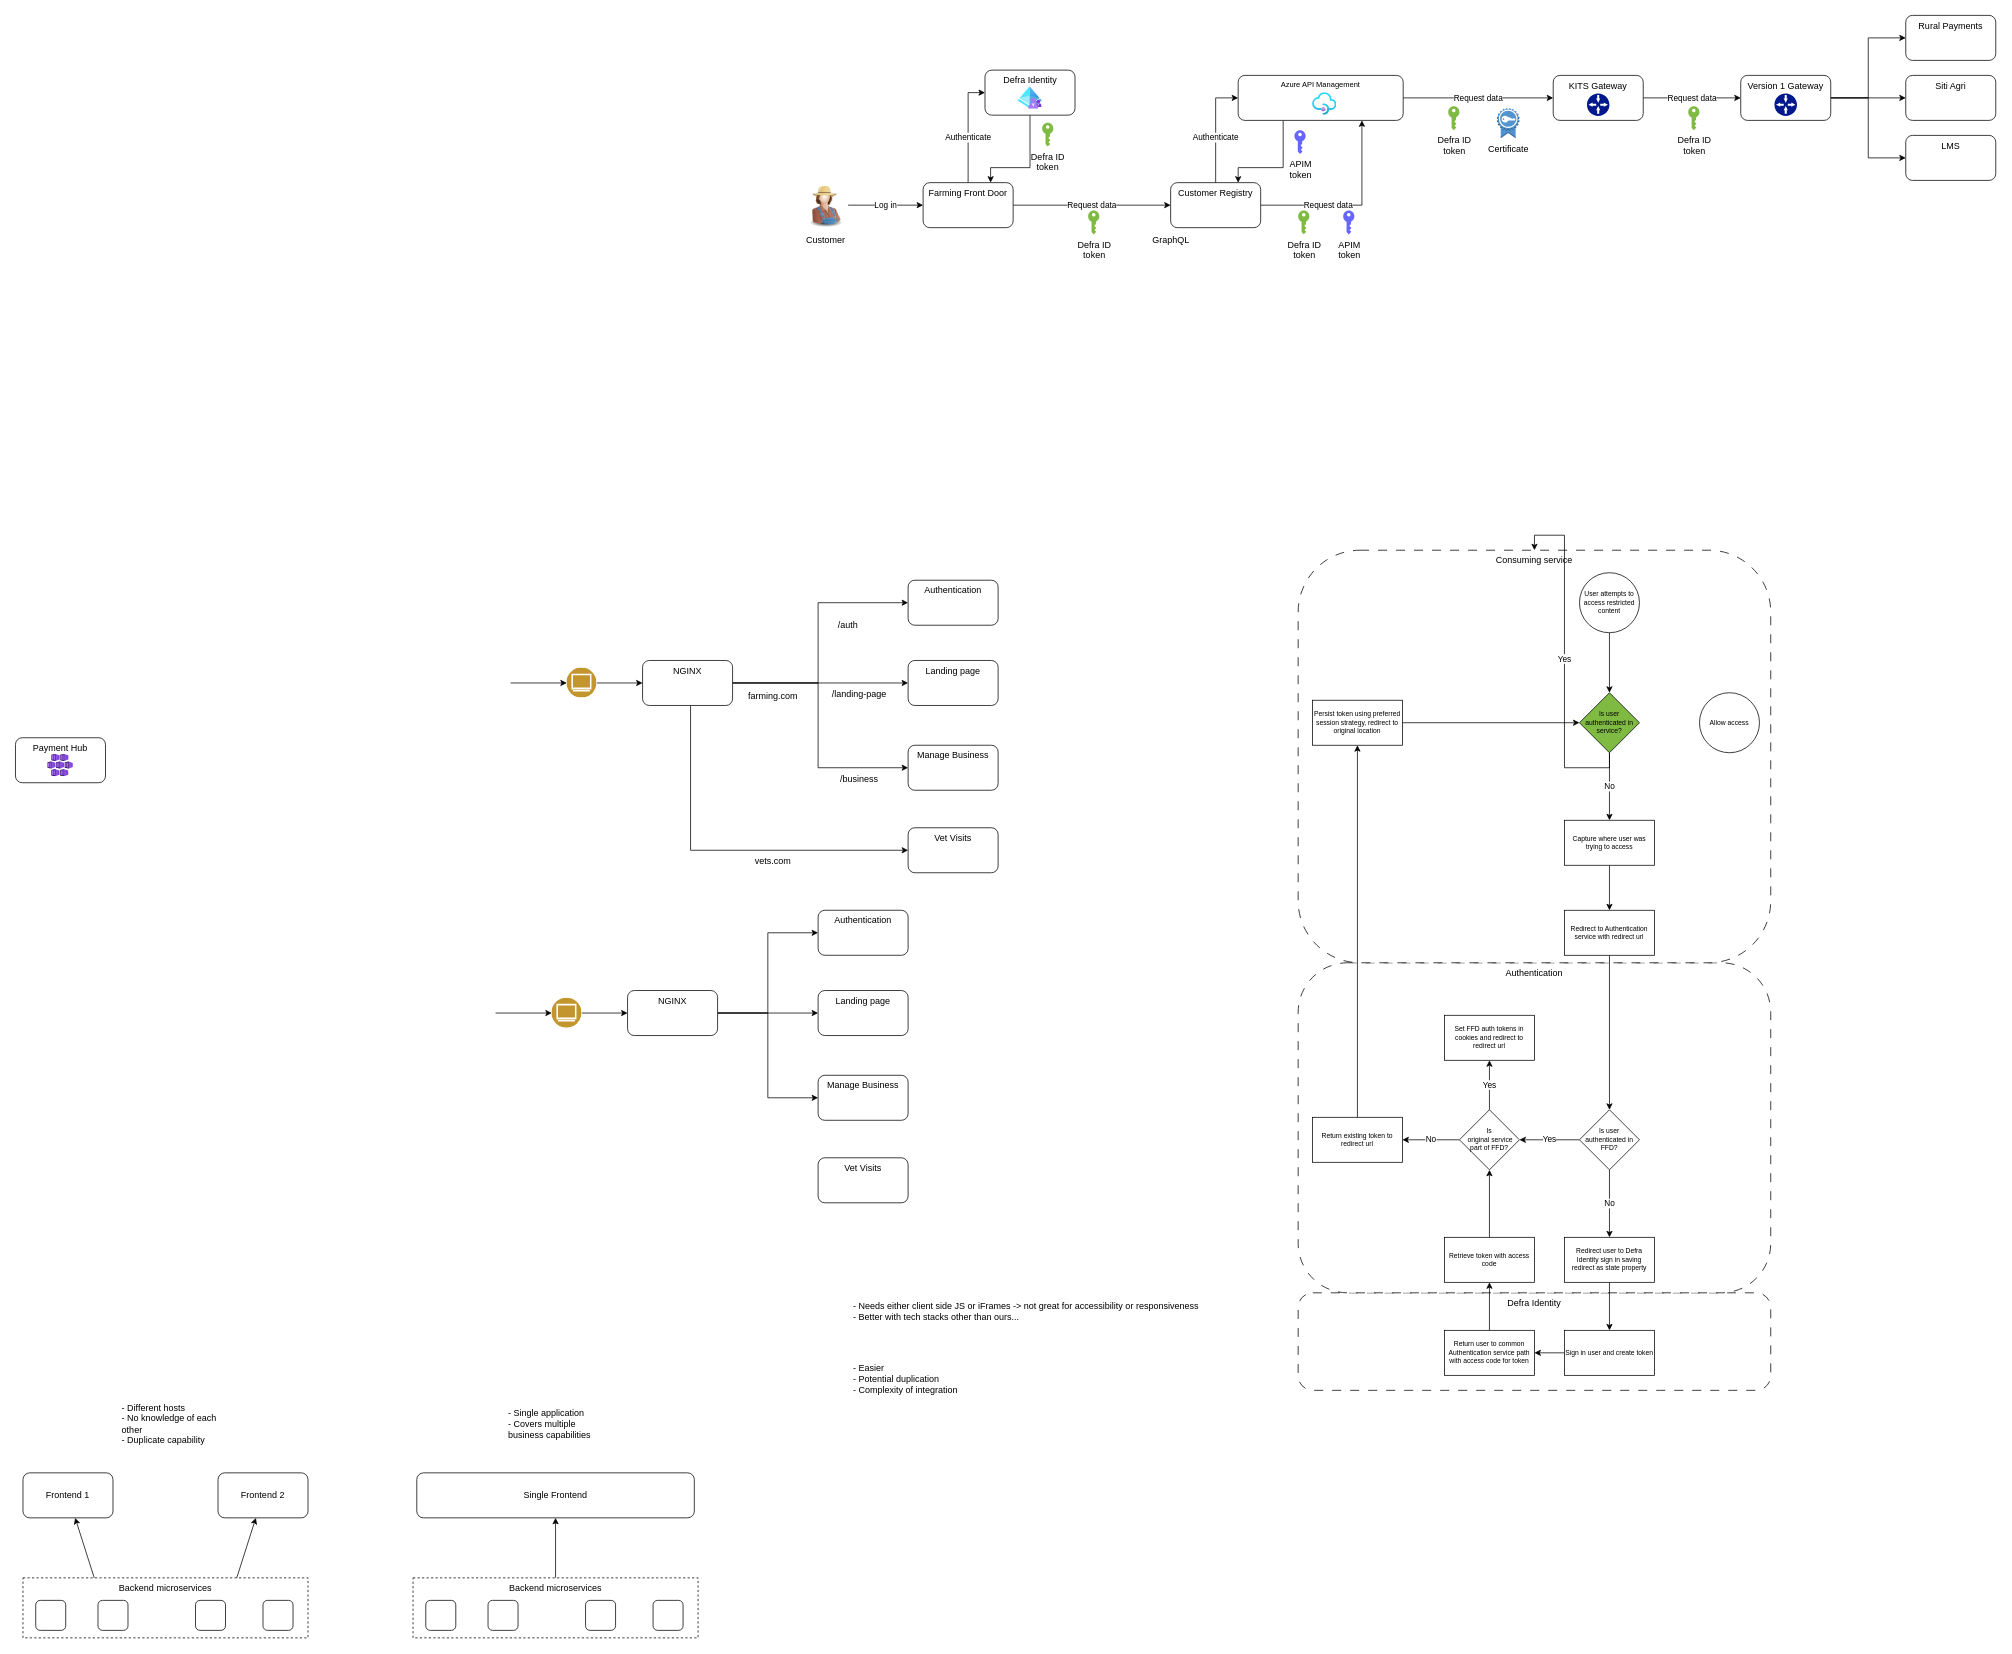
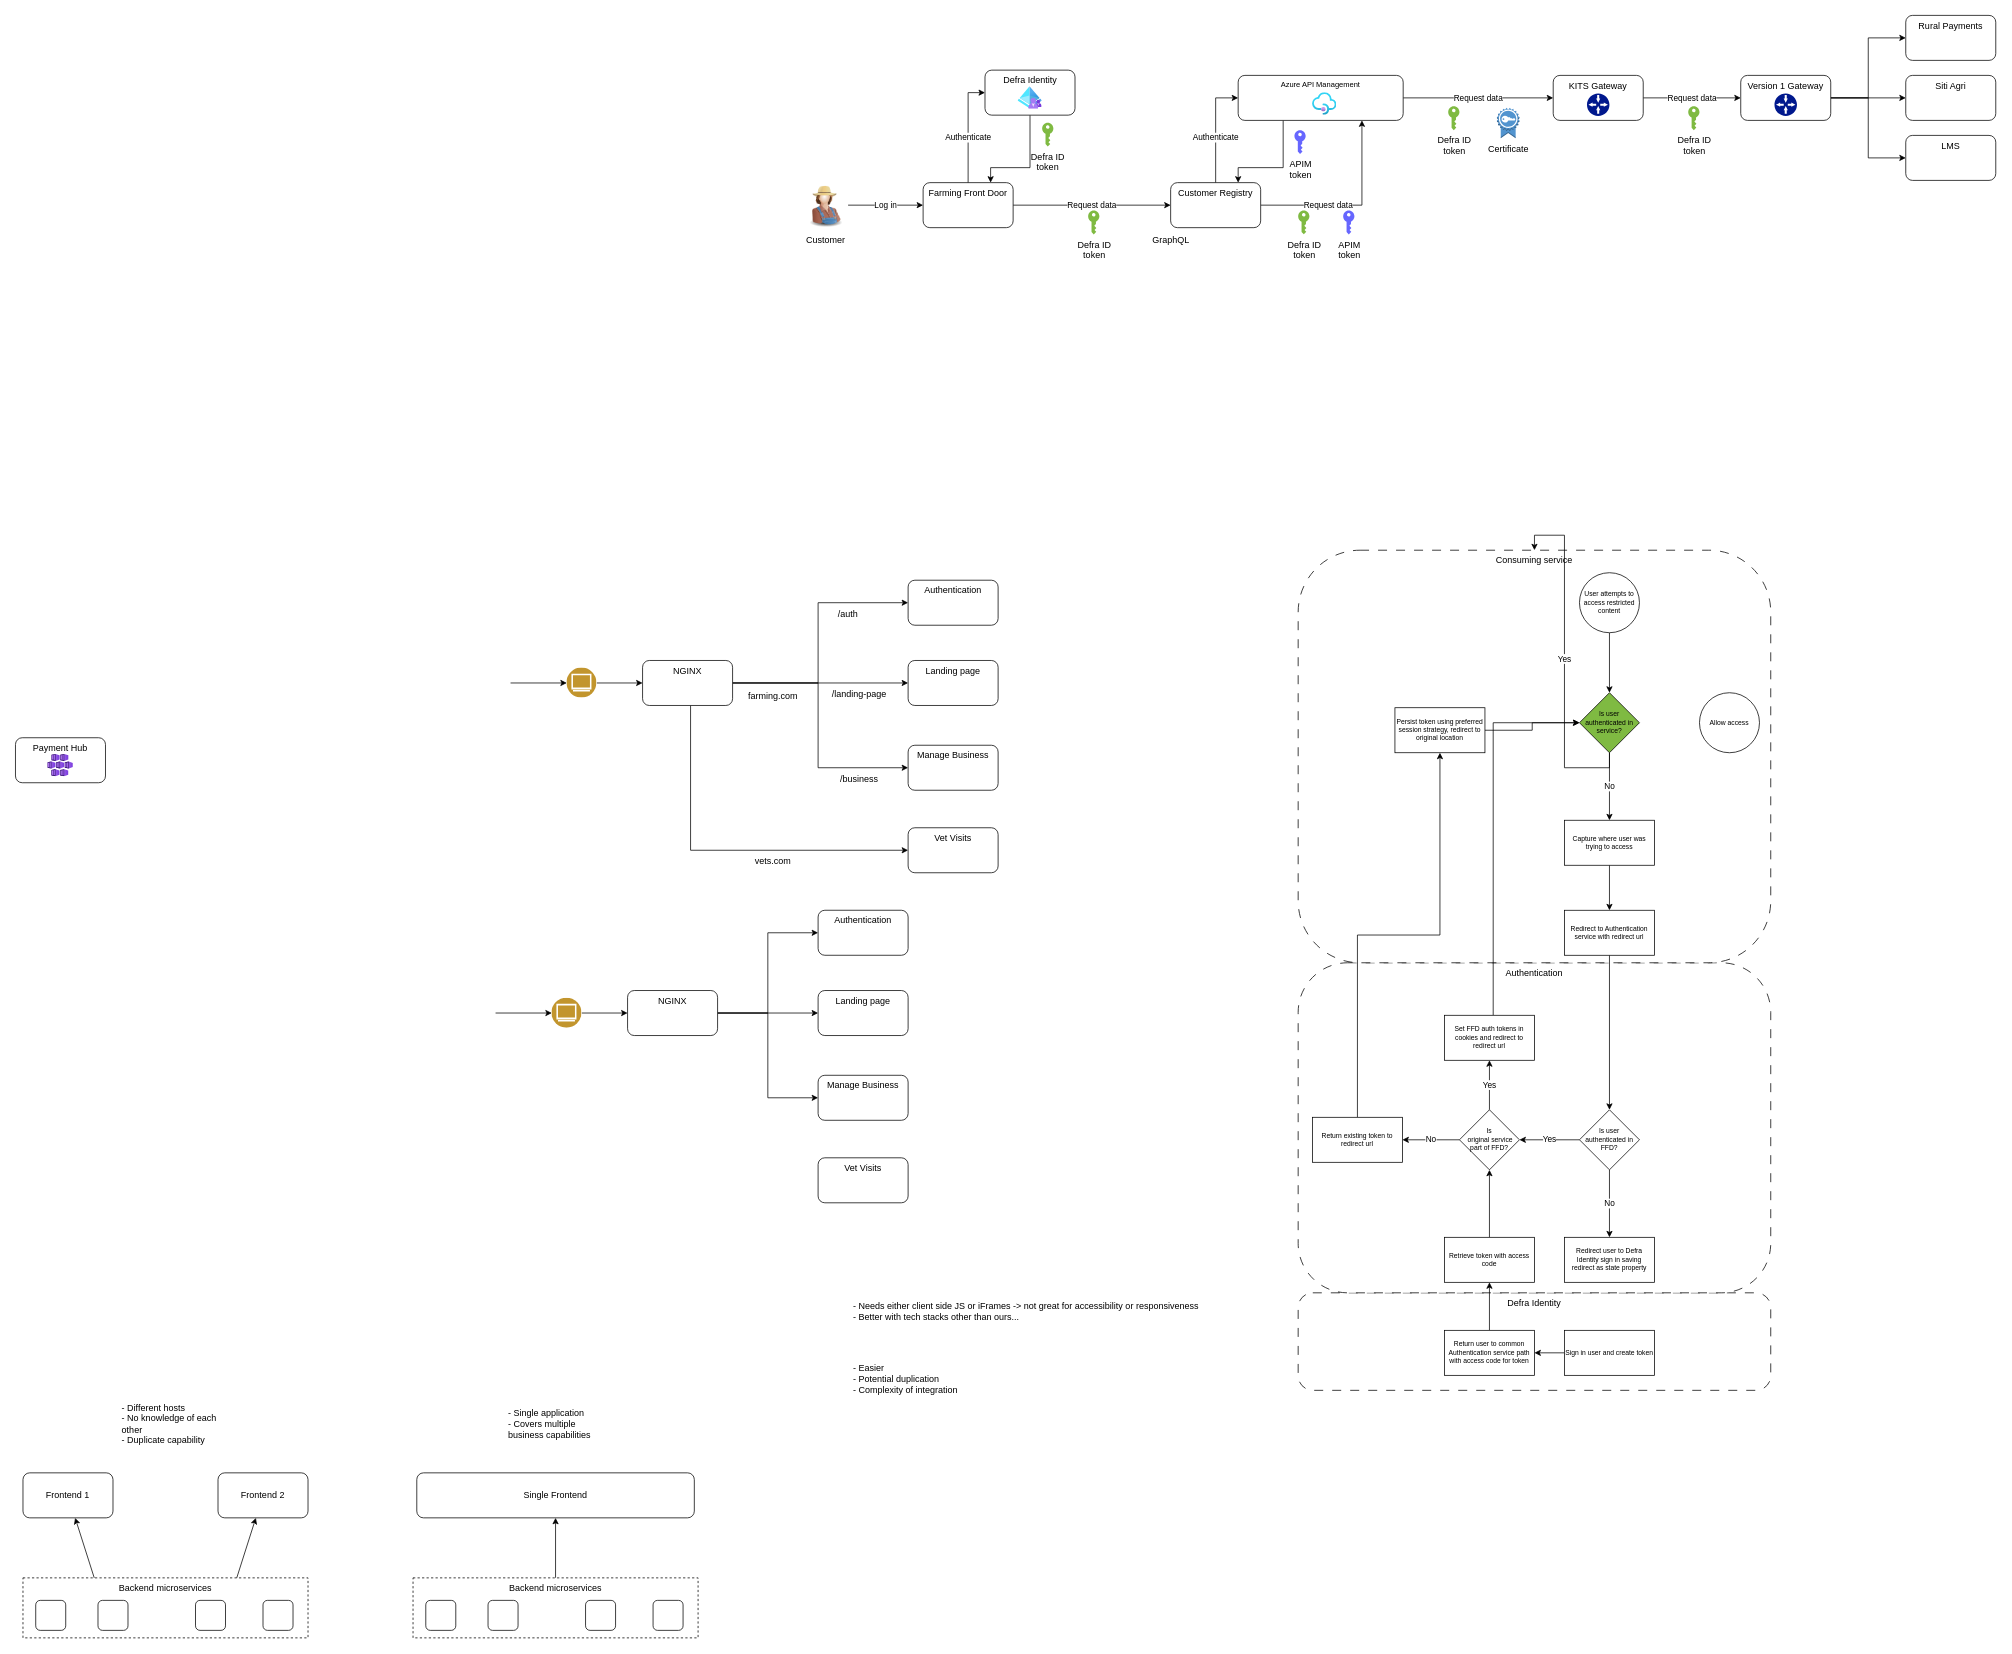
node "/auth": moved (848, 625) -> (848, 614)
node "Persist token using preferred session strategy, redirect to original location": moved (1357, 723) -> (1440, 730)
edge "Set FFD auth tokens in cookies and redirect to redirect url" -> "Is user authenticated in service?": added
edge "Redirect user to Defra Identity sign in saving redirect as state property" -> "Sign in user and create token": removed
